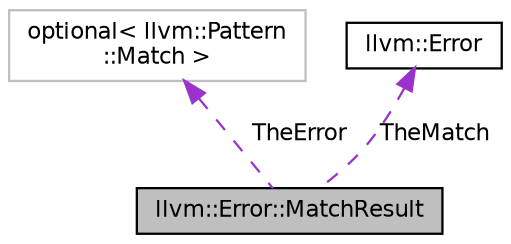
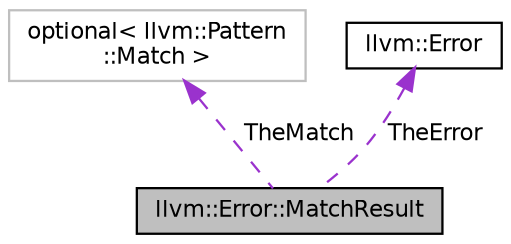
edge "llvm::Error::MatchResult" -> "optional< llvm::Pattern ::Match >": label " TheError" -> " TheMatch"
edge "llvm::Error::MatchResult" -> "llvm::Error": label " TheMatch" -> " TheError"
